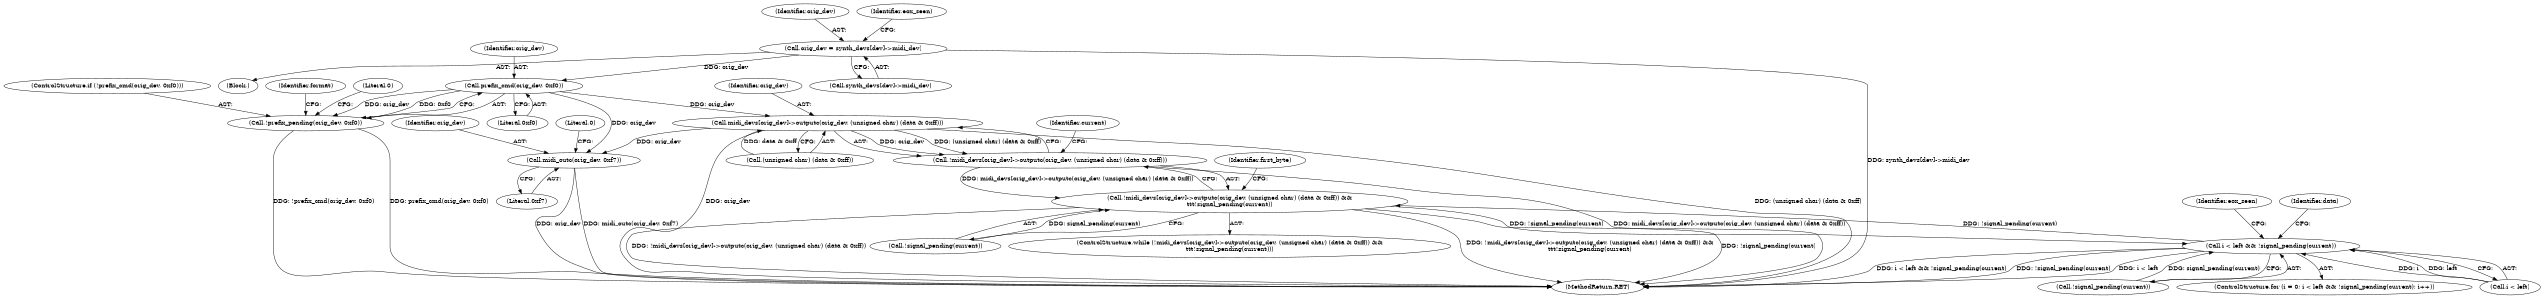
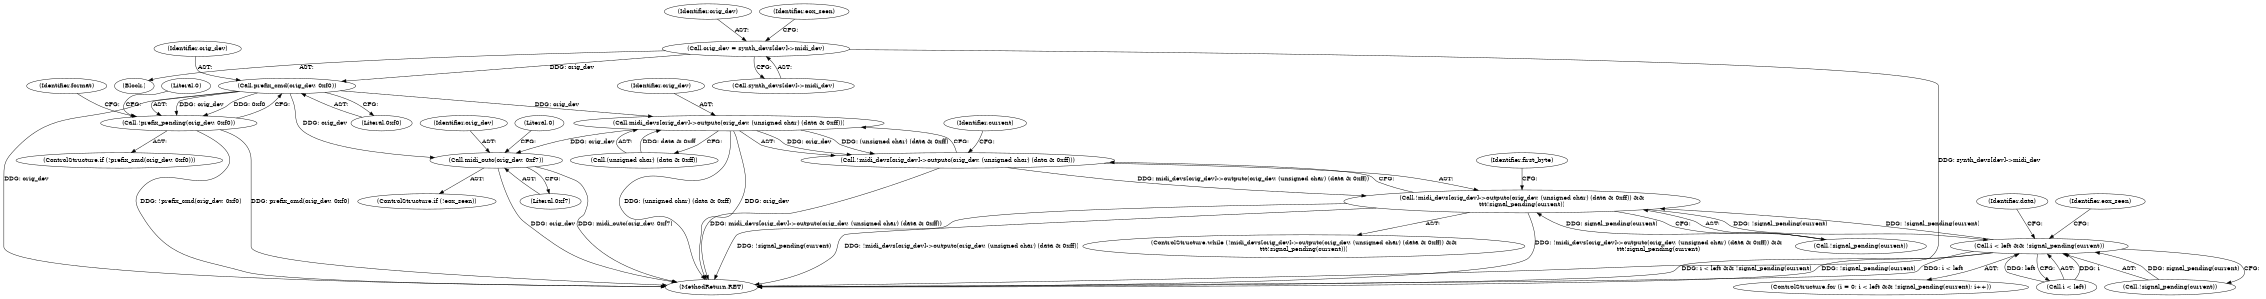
edge "(ControlStructure,if (!prefix_cmd(orig_dev, 0xf0)))" -> "(Call,!prefix_pending(orig_dev, 0xf0))": reversed
node "(ControlStructure,if (!eox_seen))": added
edge "(Call,prefix_cmd(orig_dev, 0xf0))" -> "(MethodReturn,RET)": added, label "DDG: orig_dev"
